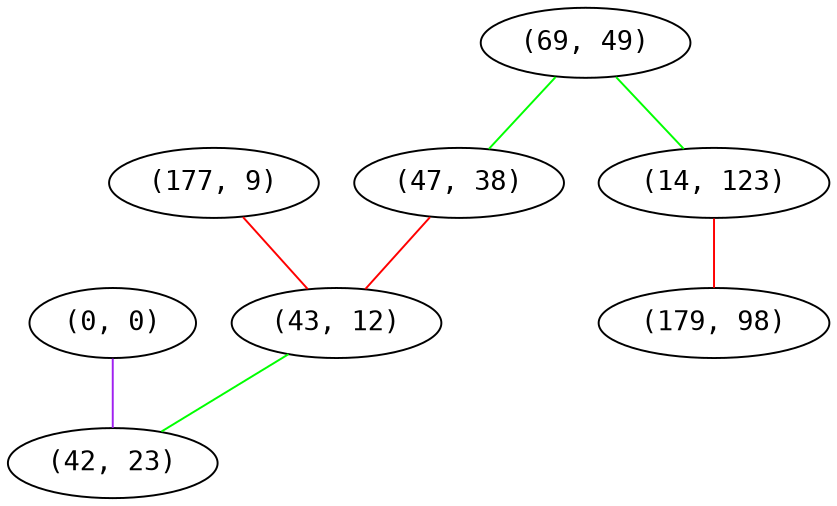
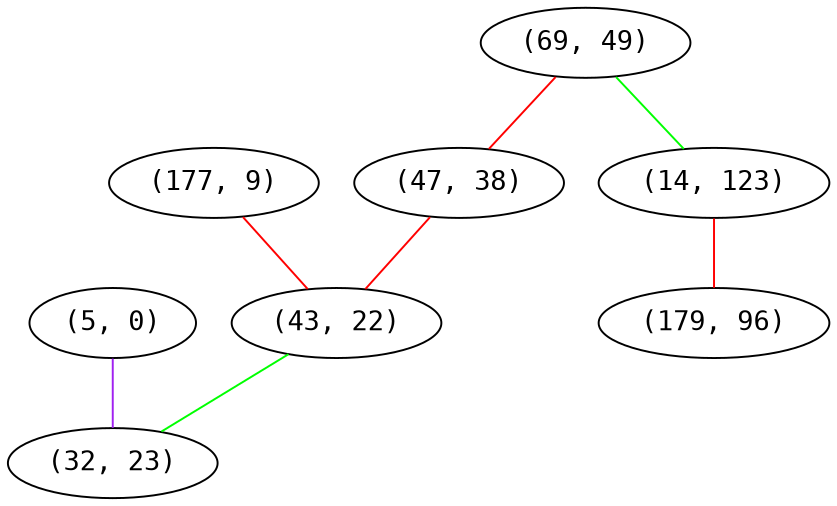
edge "(69, 49)" -- "(47, 38)": color green -> red
node "(0, 0)": label "(0, 0)" -> "(5, 0)"
node "(43, 12)": label "(43, 12)" -> "(43, 22)"
node "(179, 98)": label "(179, 98)" -> "(179, 96)"
node "(42, 23)": label "(42, 23)" -> "(32, 23)"
